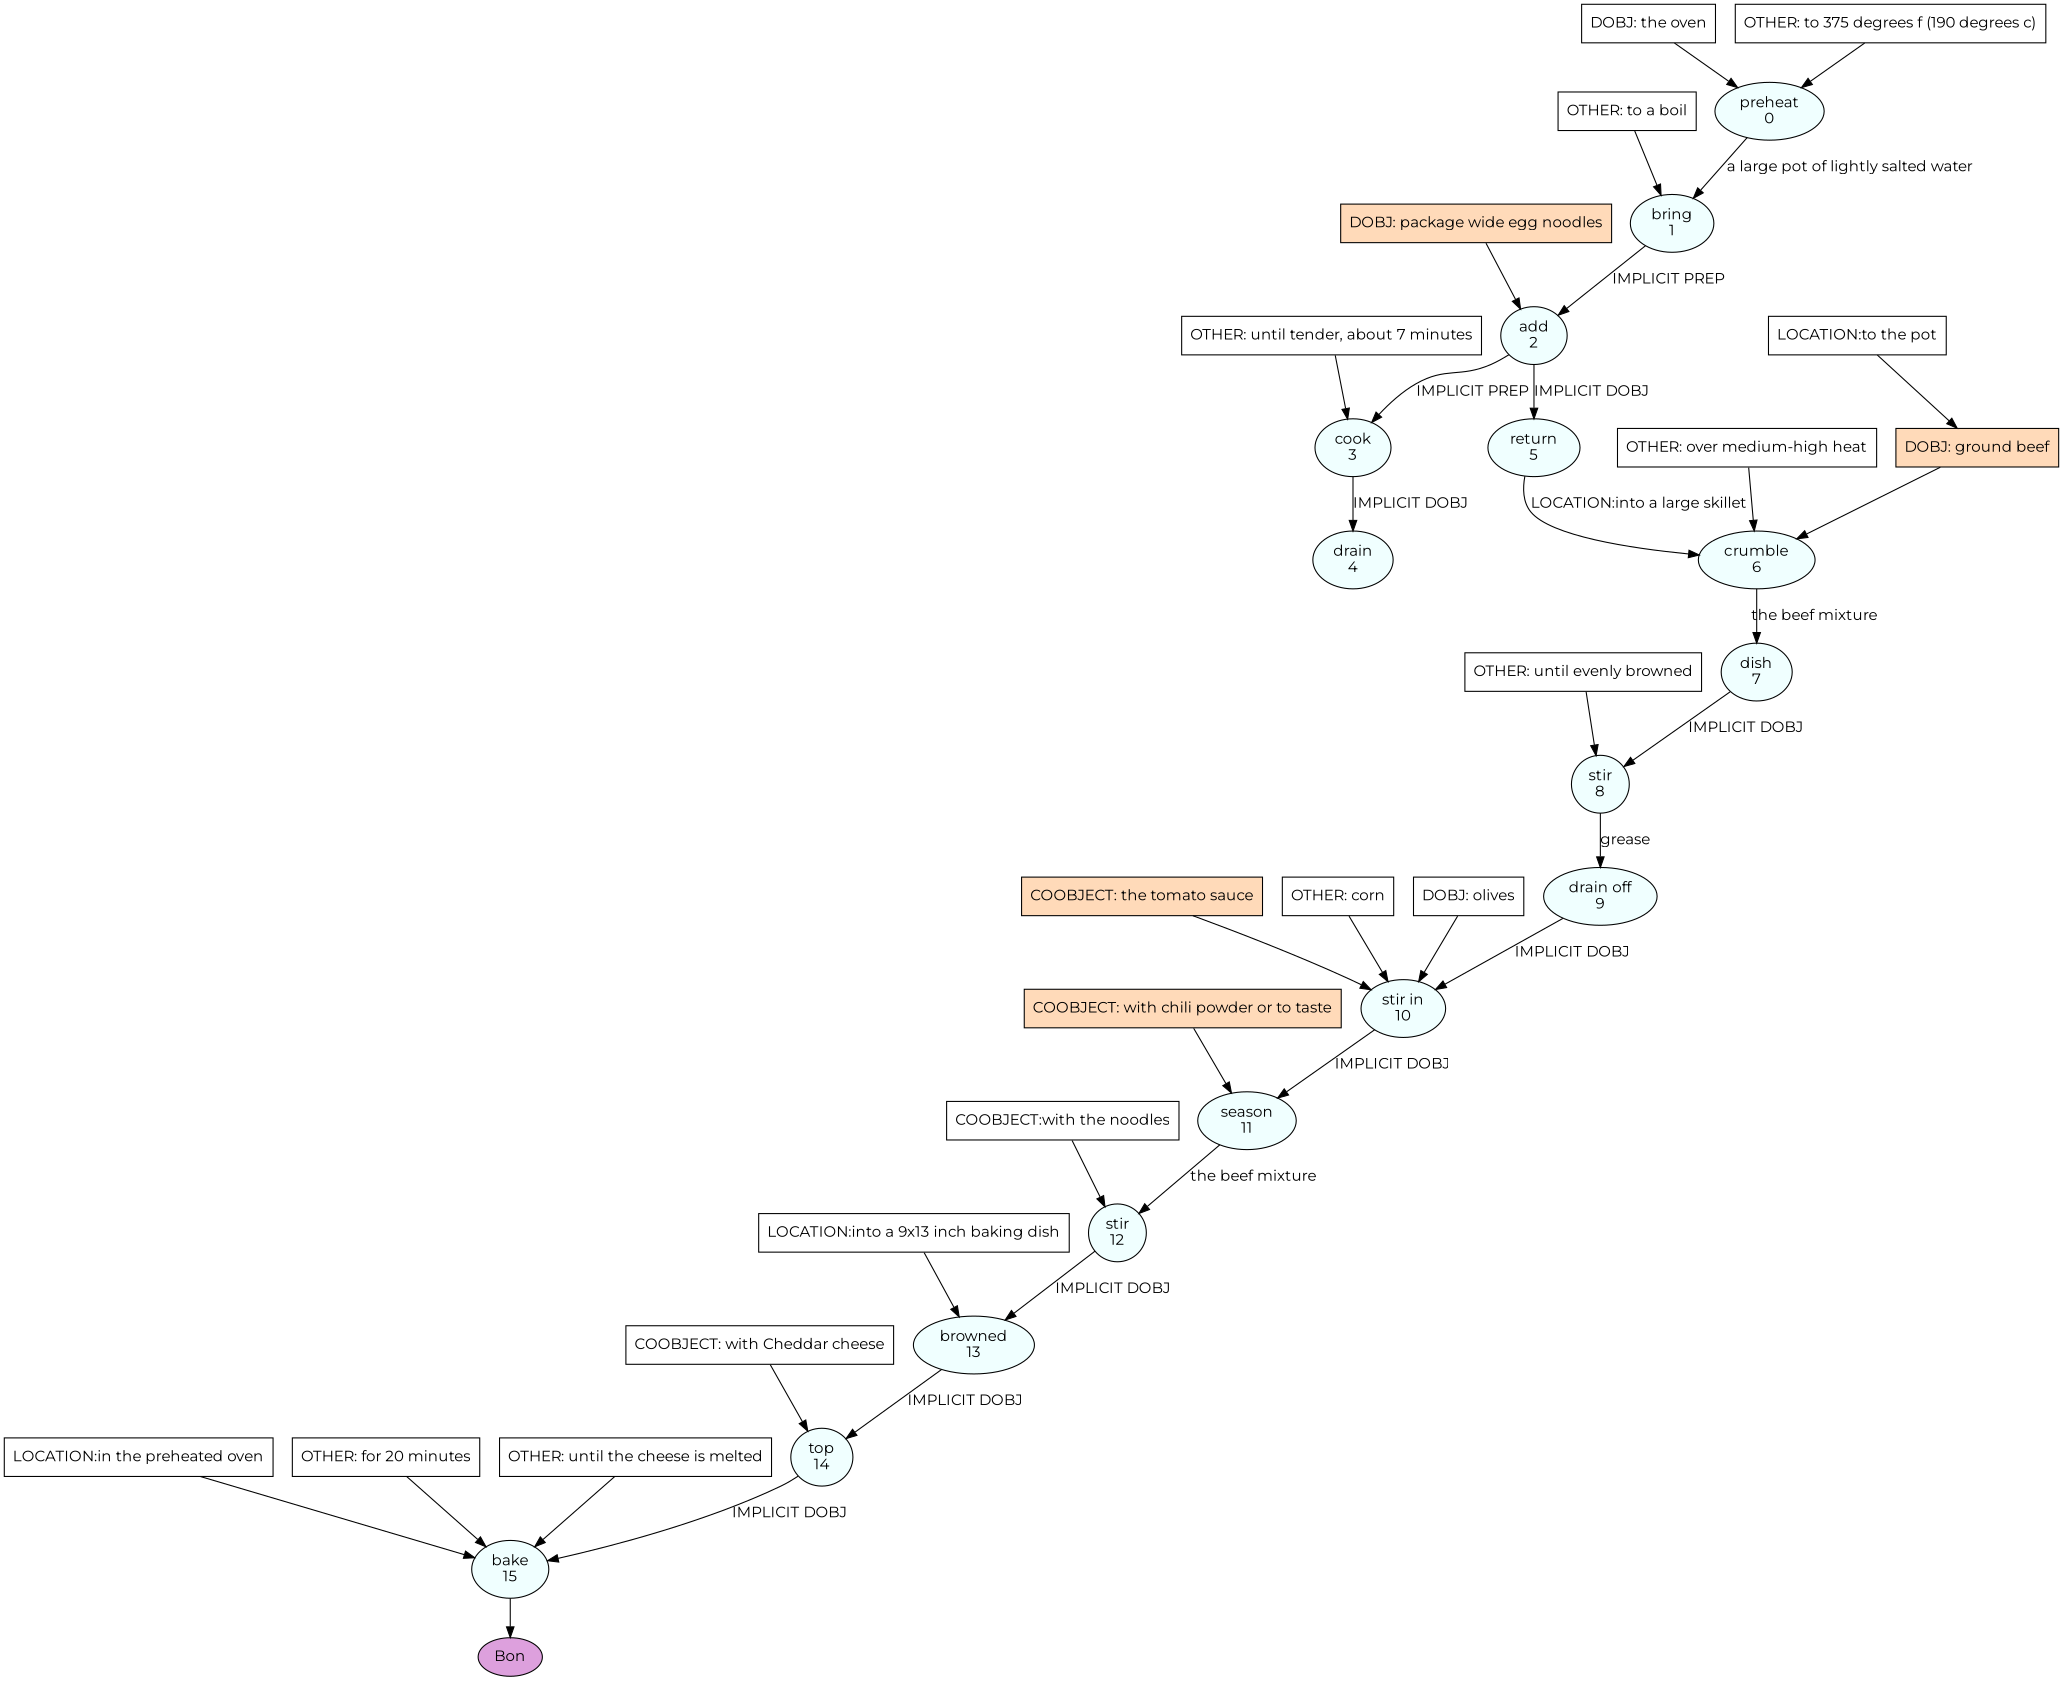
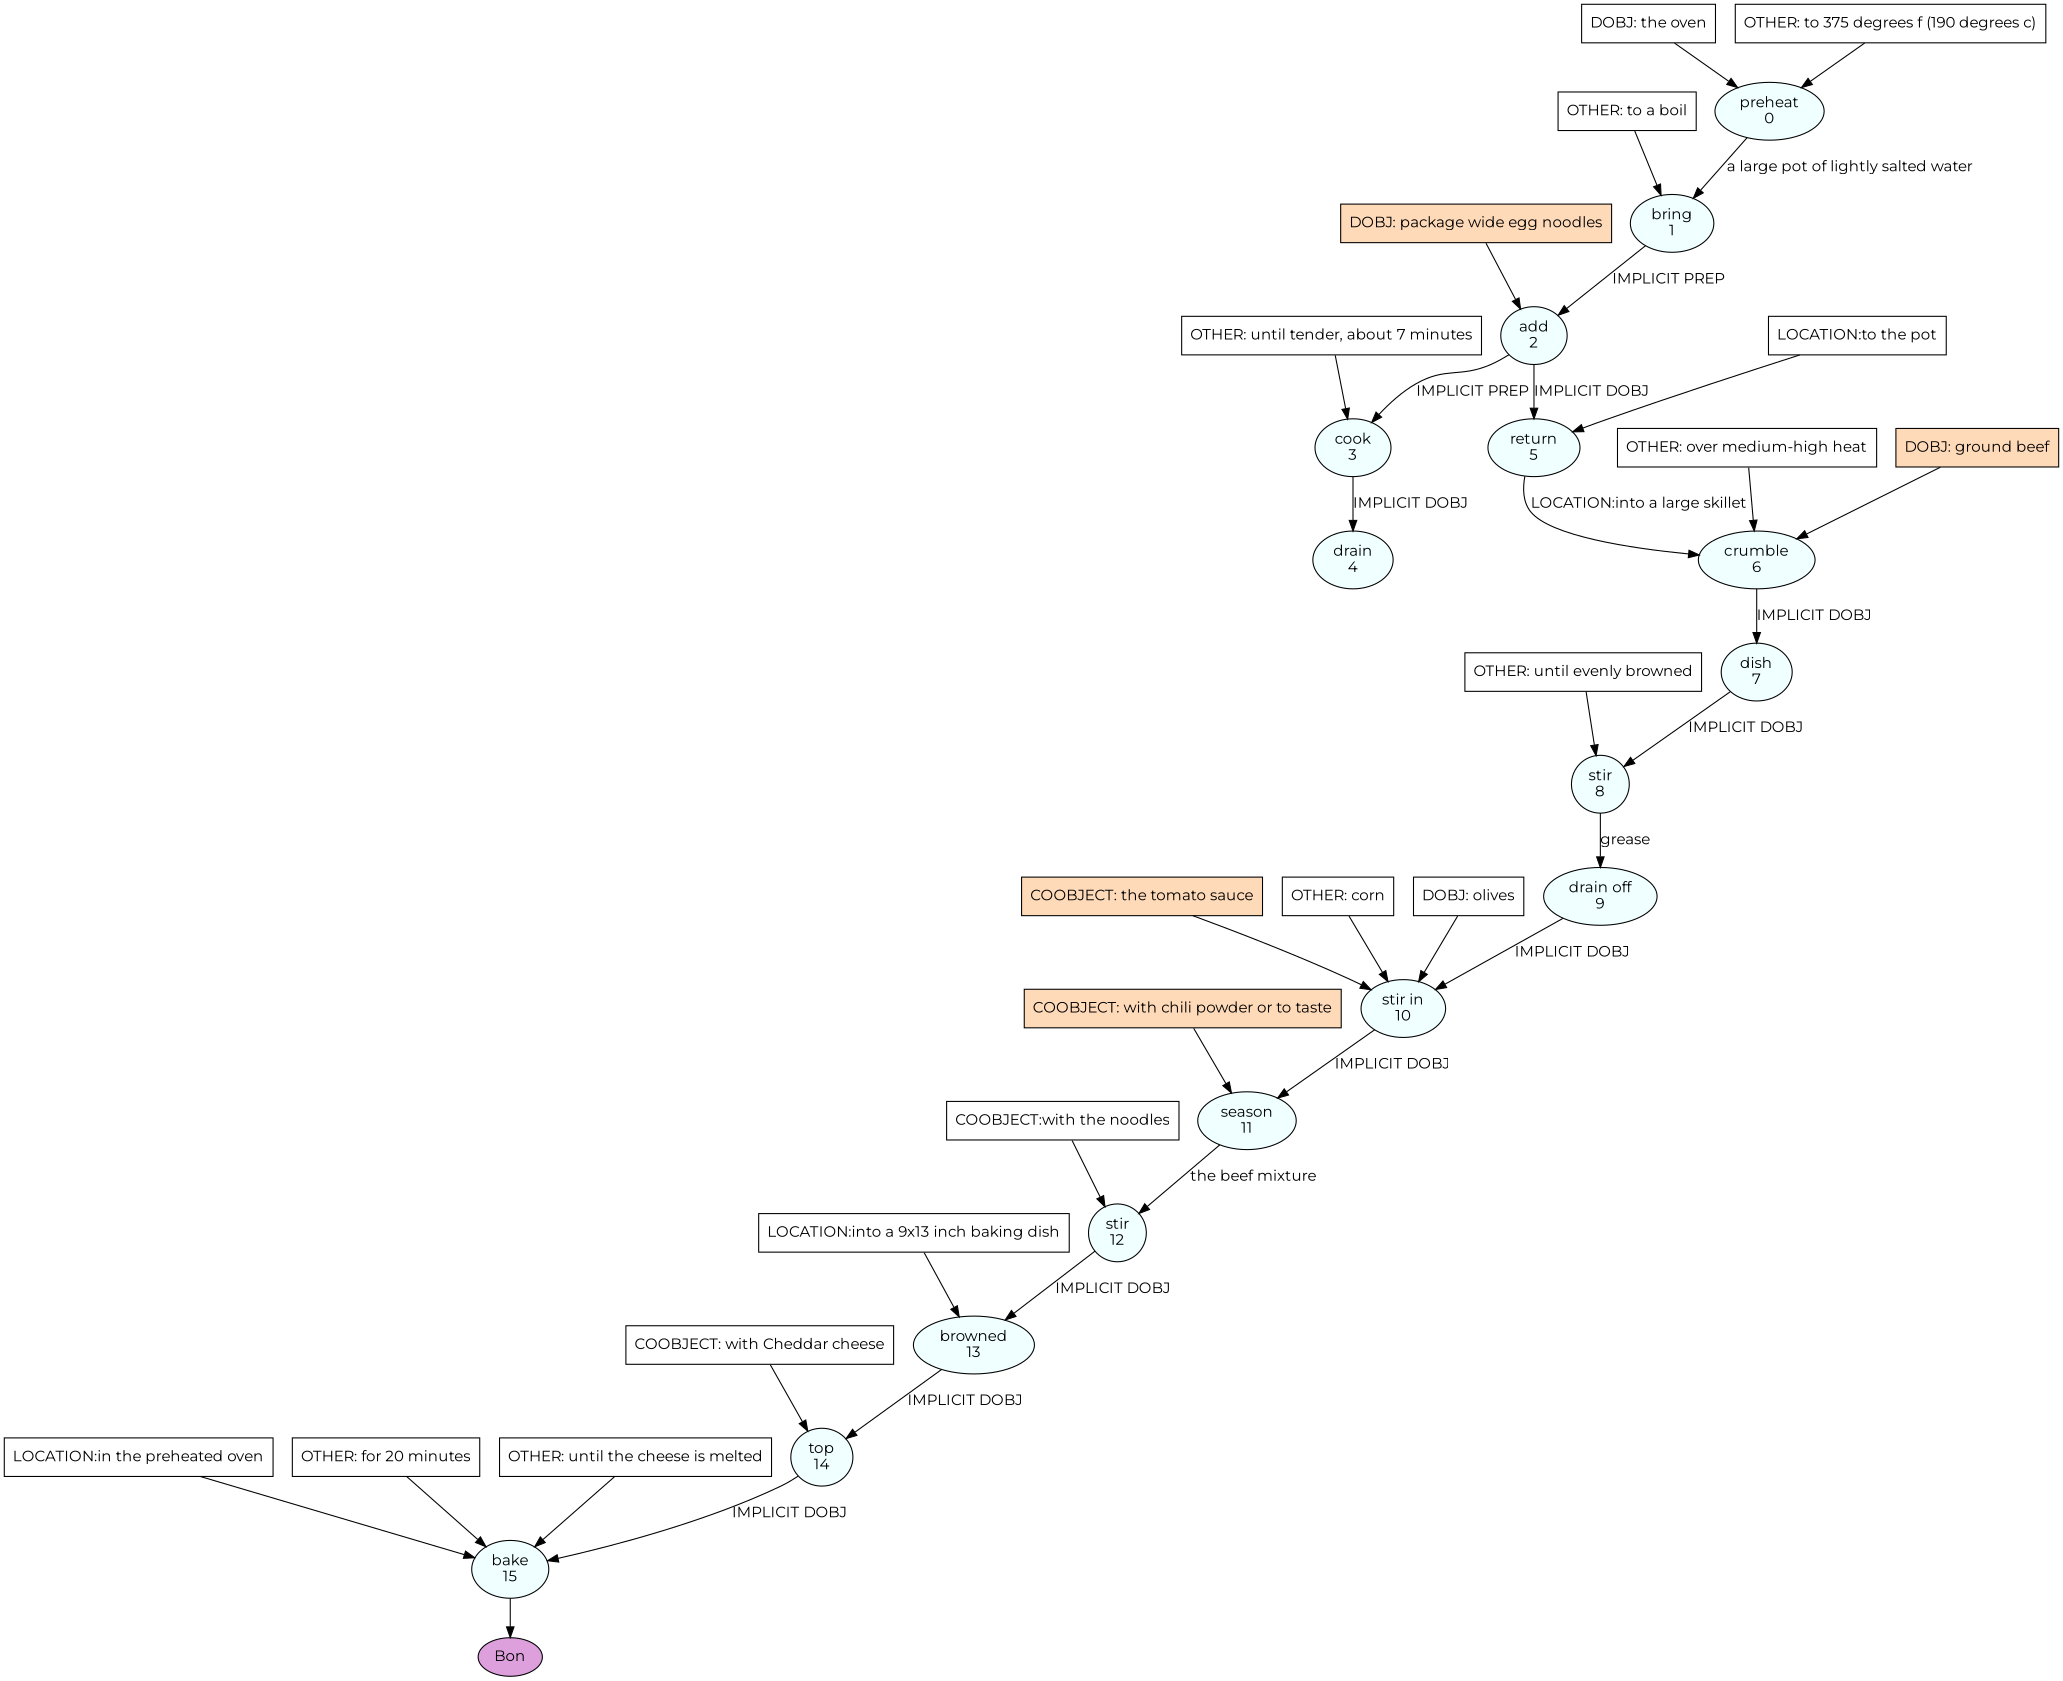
edge "LOCATION:to the pot" -> "DOBJ: ground beef": now "LOCATION:to the pot" -> "return 5"
edge "crumble 6" -> "dish 7": label "the beef mixture" -> "IMPLICIT DOBJ"
